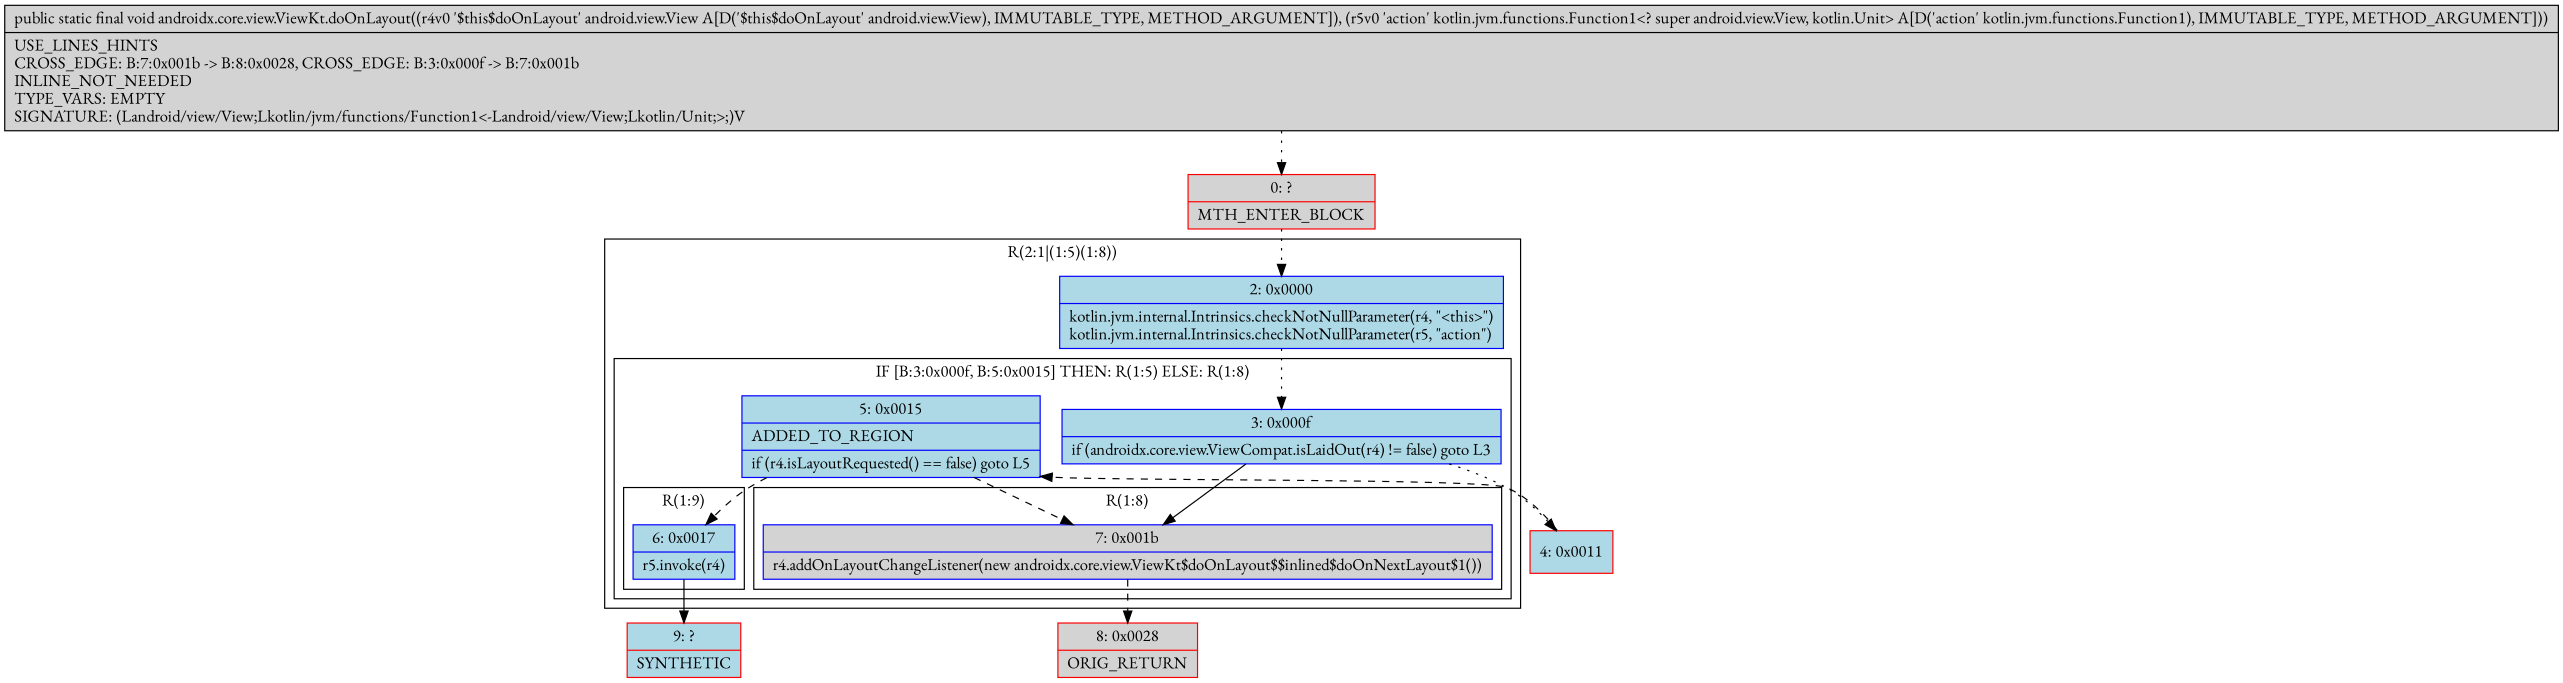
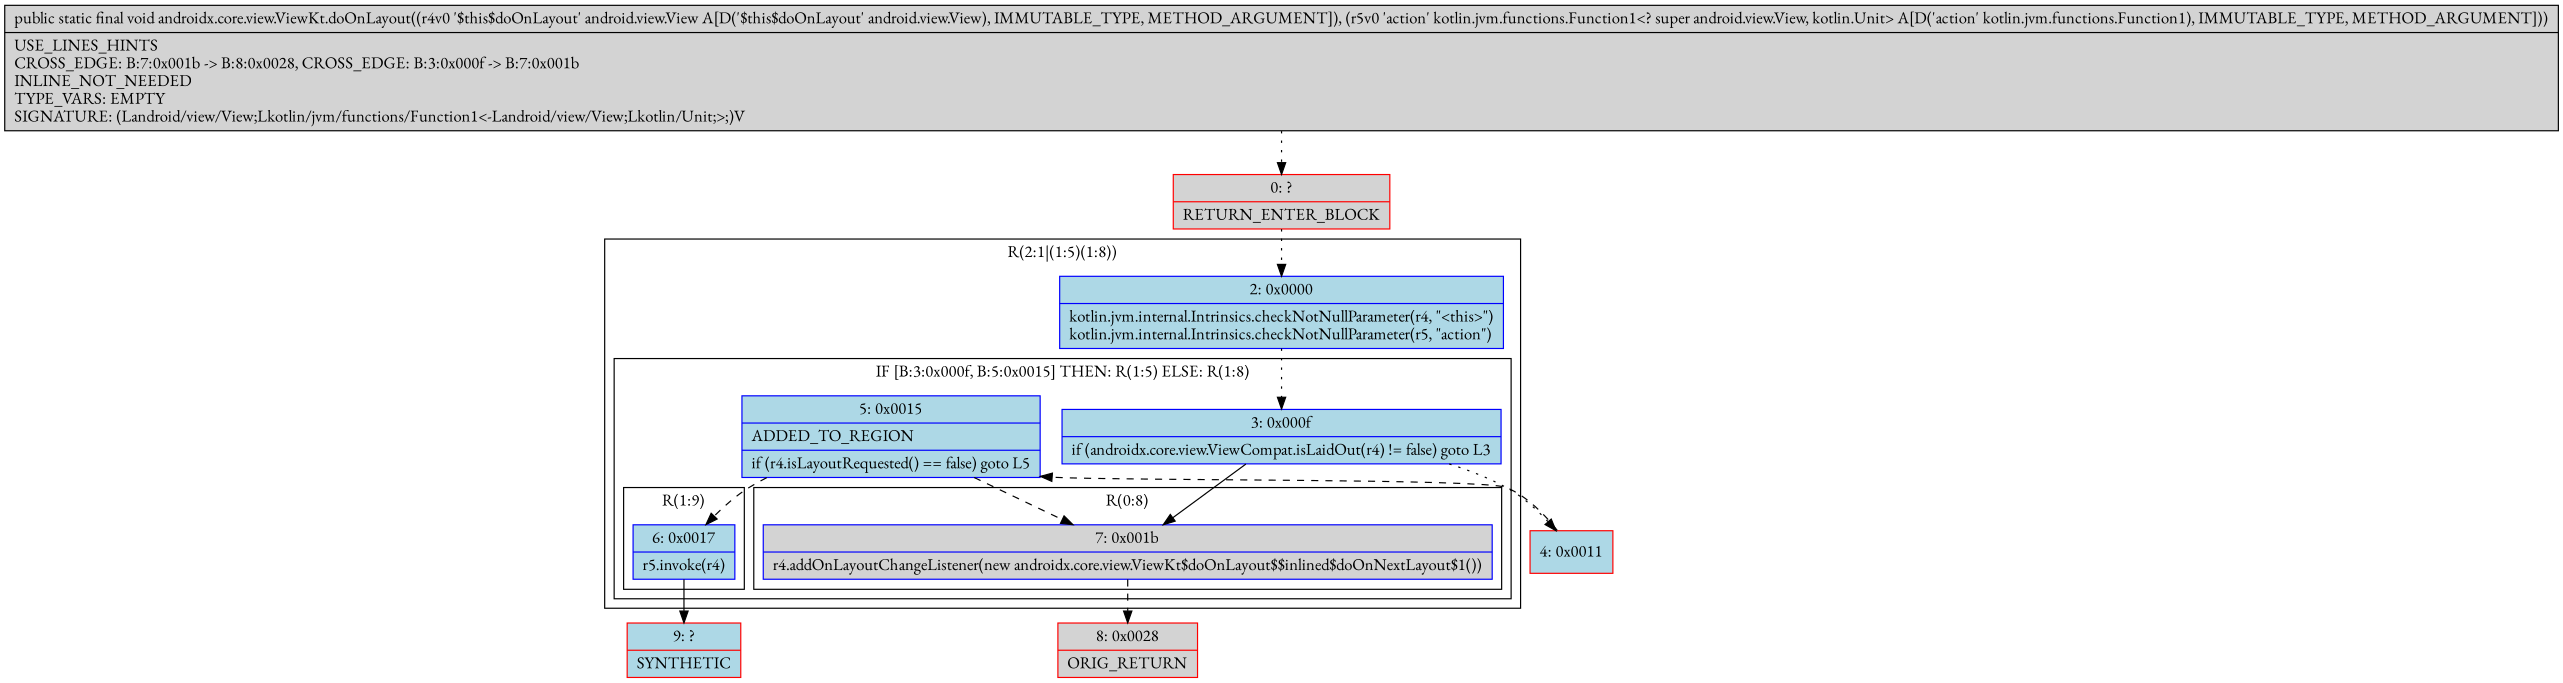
node "0: ?": text "MTH_ENTER_BLOCK" -> "RETURN_ENTER_BLOCK"
cluster "R(1:8)": label "R(1:8)" -> "R(0:8)"
